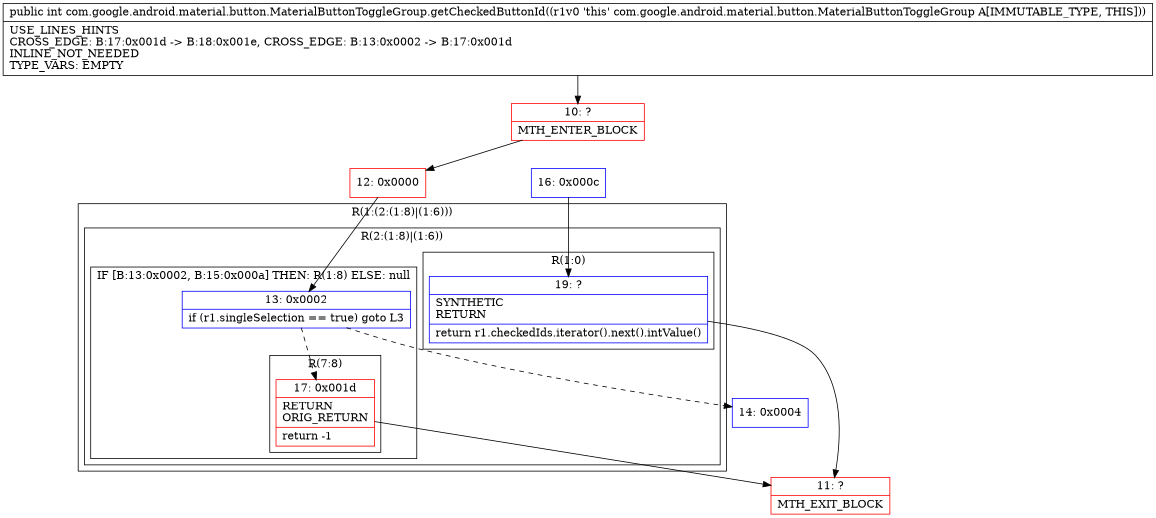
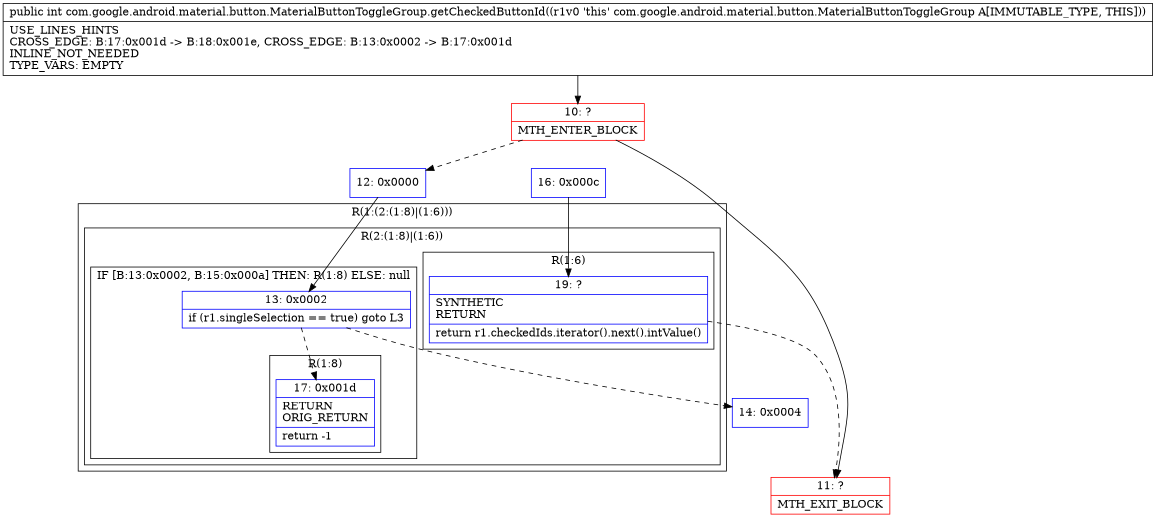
edge "10: ?" -> "12: 0x0000": style solid -> dashed
node "12: 0x0000": color red -> blue
cluster "R(1:0)": label "R(1:0)" -> "R(1:6)"
edge "19: ?" -> "11: ?": style solid -> dashed
cluster "R(7:8)": label "R(7:8)" -> "R(1:8)"
node "17: 0x001d": color red -> blue
edge "17: 0x001d" -> "11: ?": now "10: ?" -> "11: ?"
